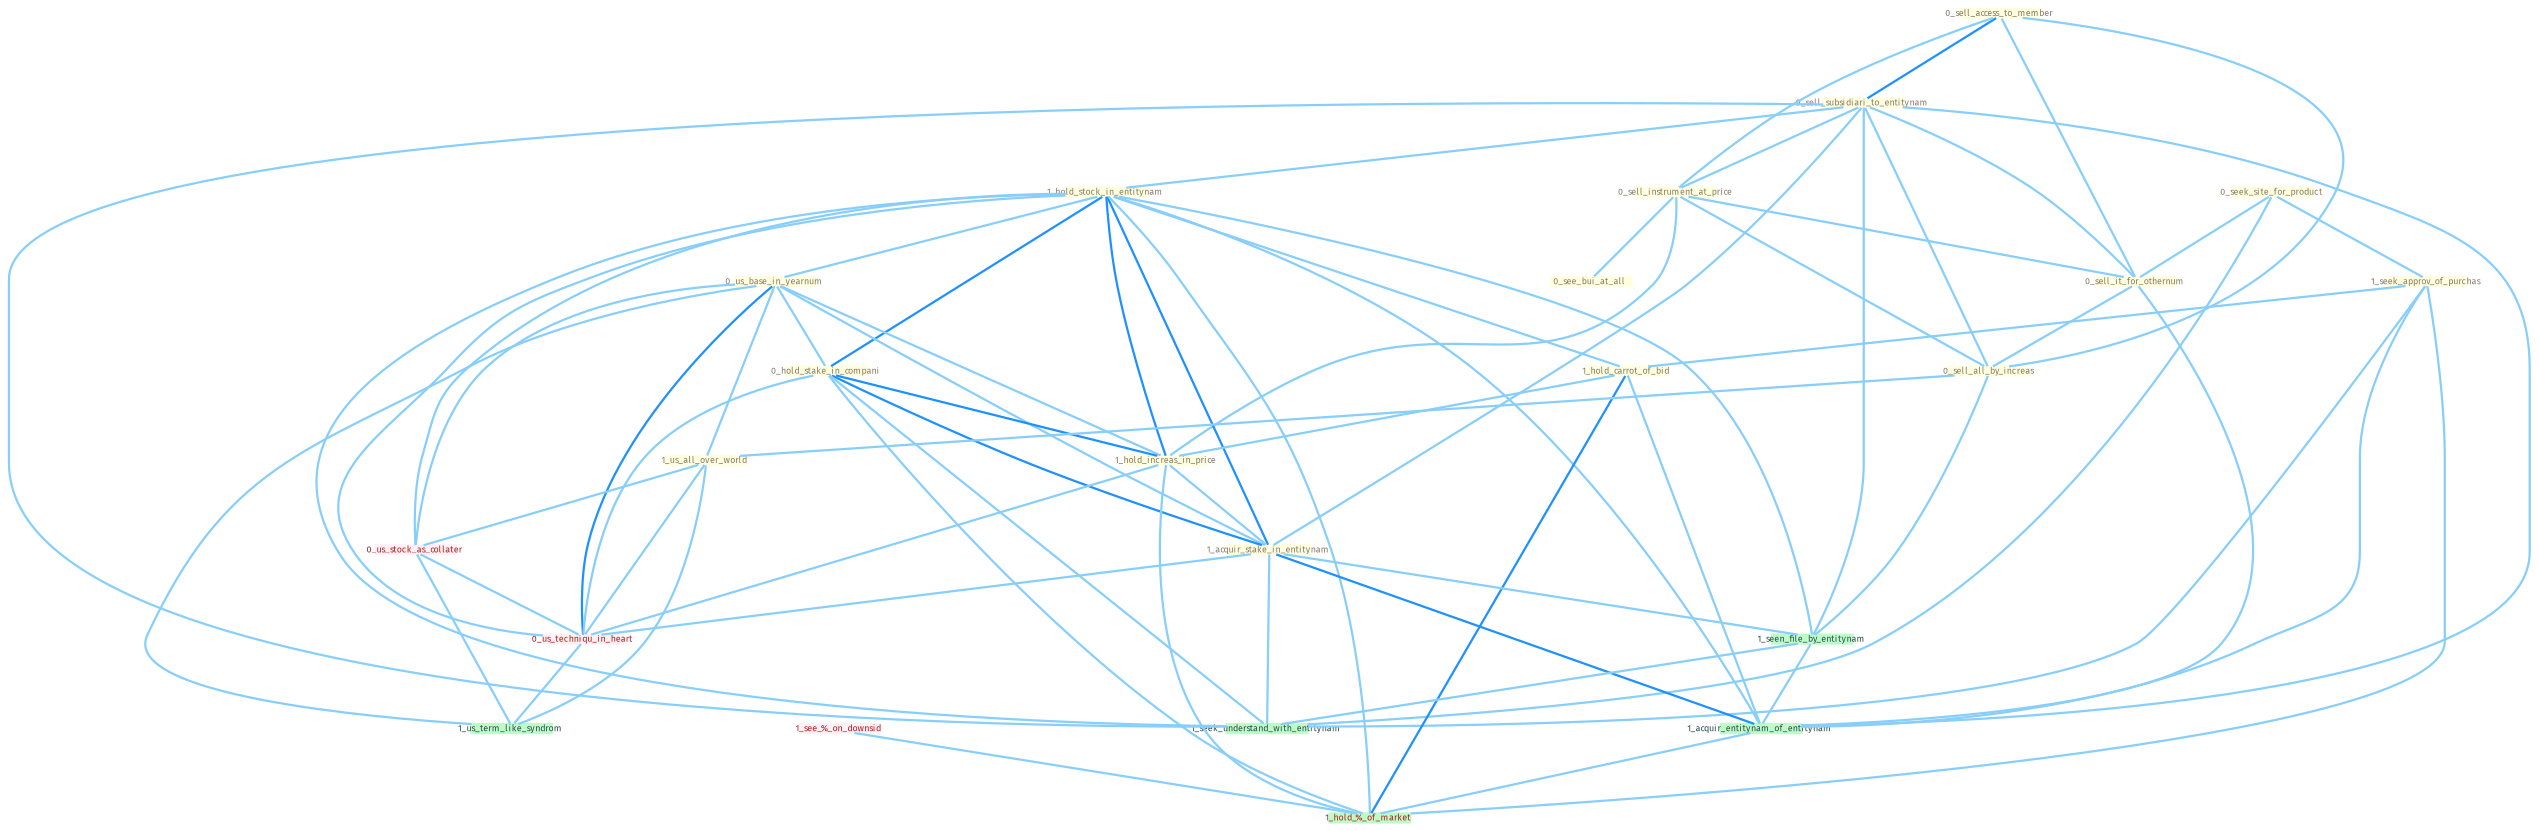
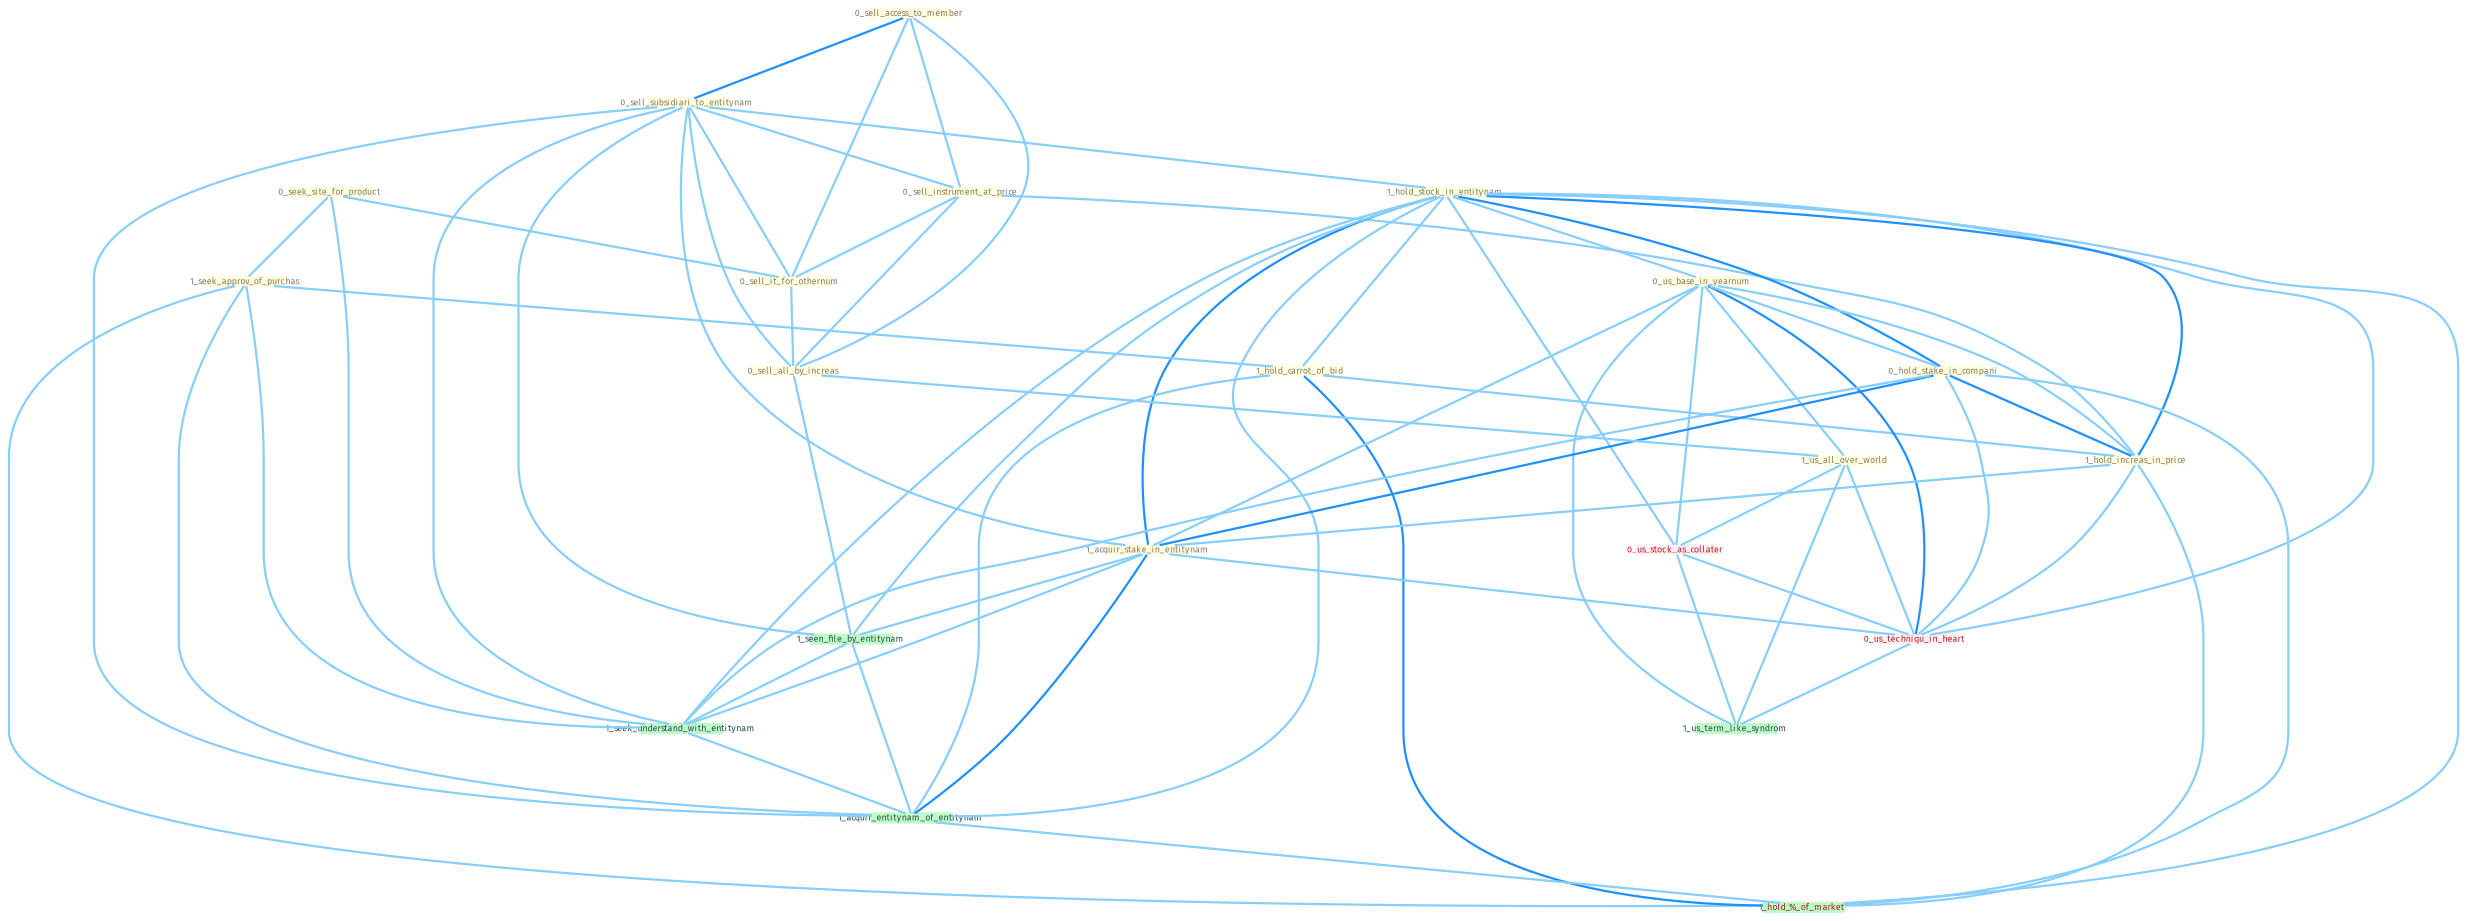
node "0_see_bui_at_all": removed
edge "0_sell_it_for_othernum" -- "1_acquir_entitynam_of_entitynam": now "1_seek_understand_with_entitynam" -- "1_acquir_entitynam_of_entitynam"
node "1_see_%_on_downsid": removed
